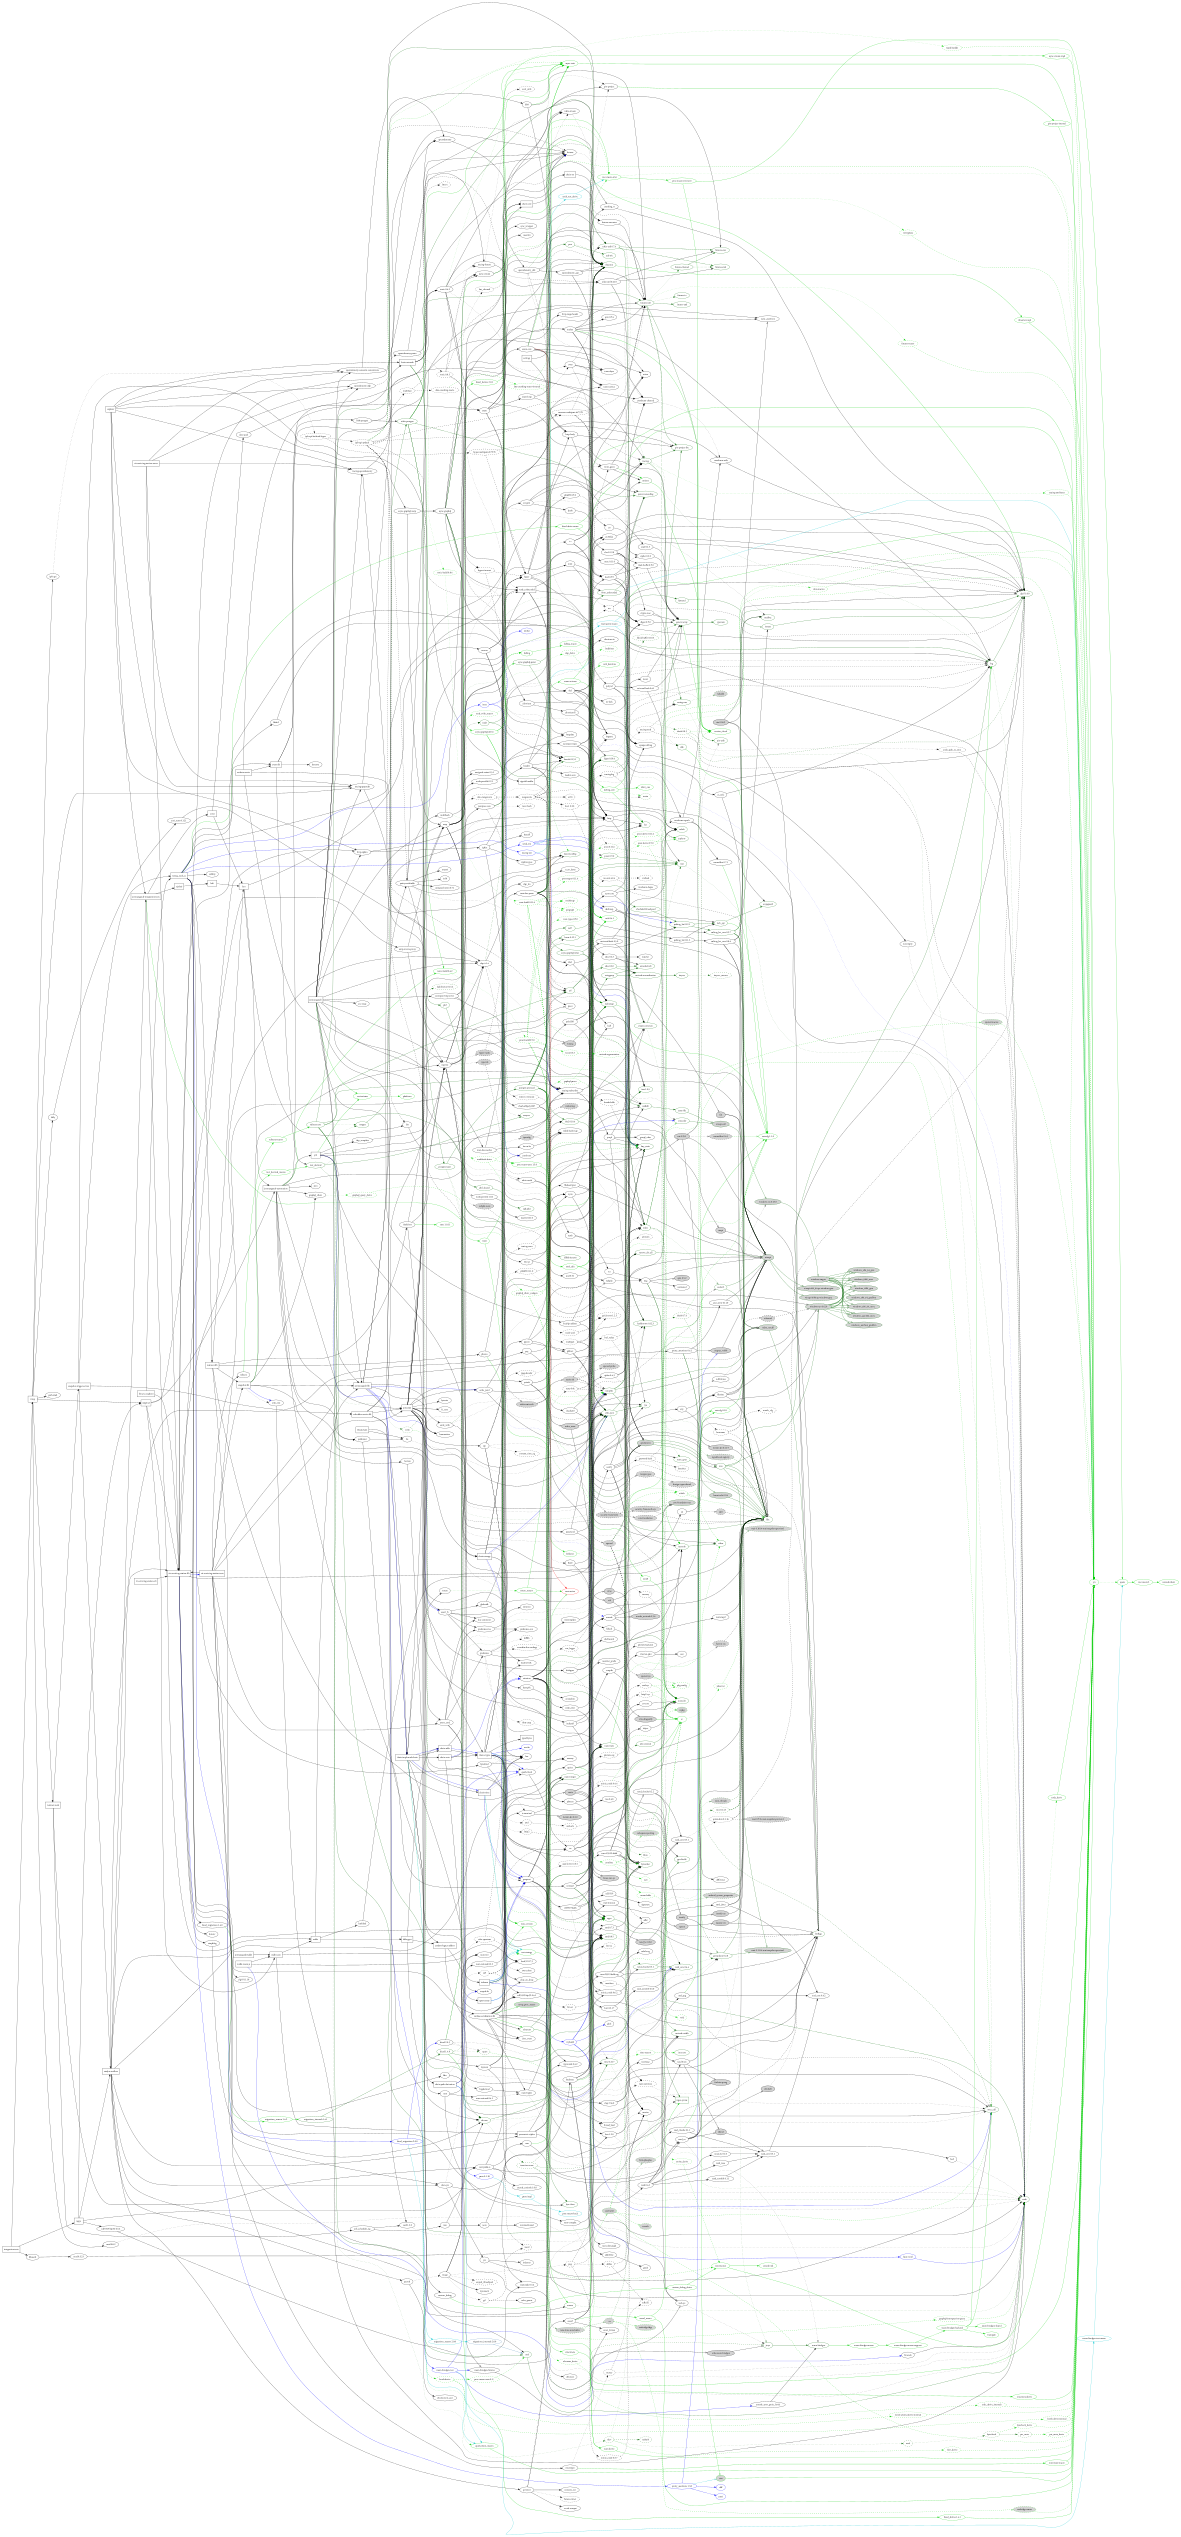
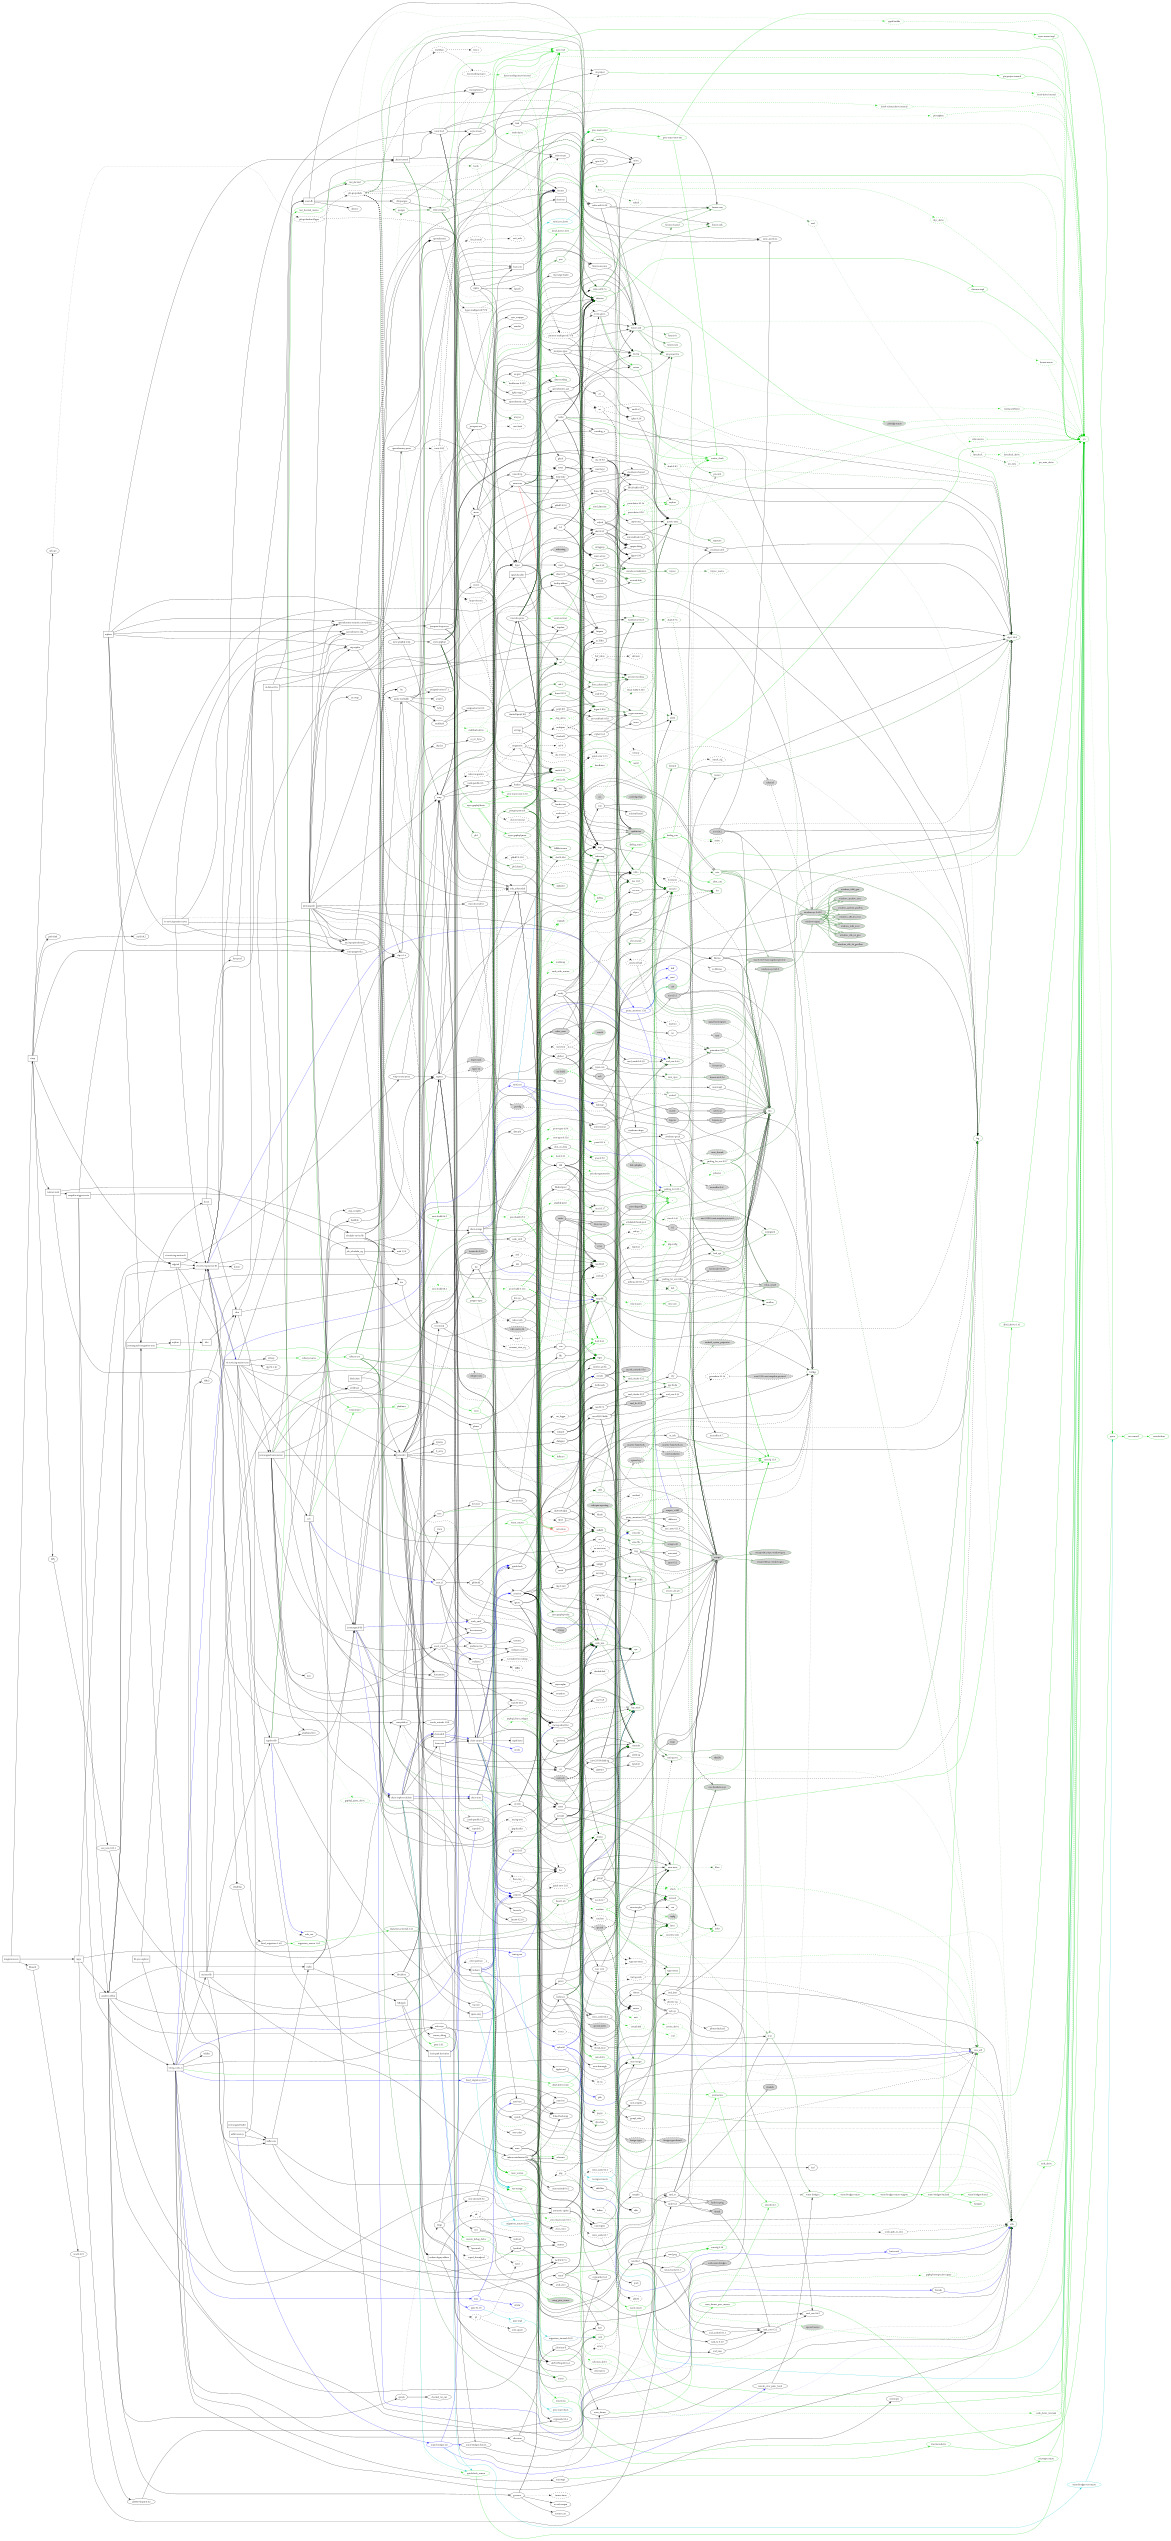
edge "opentelemetry-otlp" -> "opentelemetry-proto": style dashed -> solid
edge "postgres-protocol" -> "stringprep": now "postgres-protocol" -> "idna 0.2.3"
node "dirs-sys-next": added
edge "getrandom 0.1.16" -> "libc": removed
edge "schemars" -> "dyn-clone": style solid -> dotted
node "job_scheduler_ng": shape ellipse -> box
node "const_format_proc_macros": added
edge "bincode" -> "serde": color black -> blue
edge "web-sys" -> "js-sys": style dotted -> solid
node "iana-time-zone-haiku": removed
